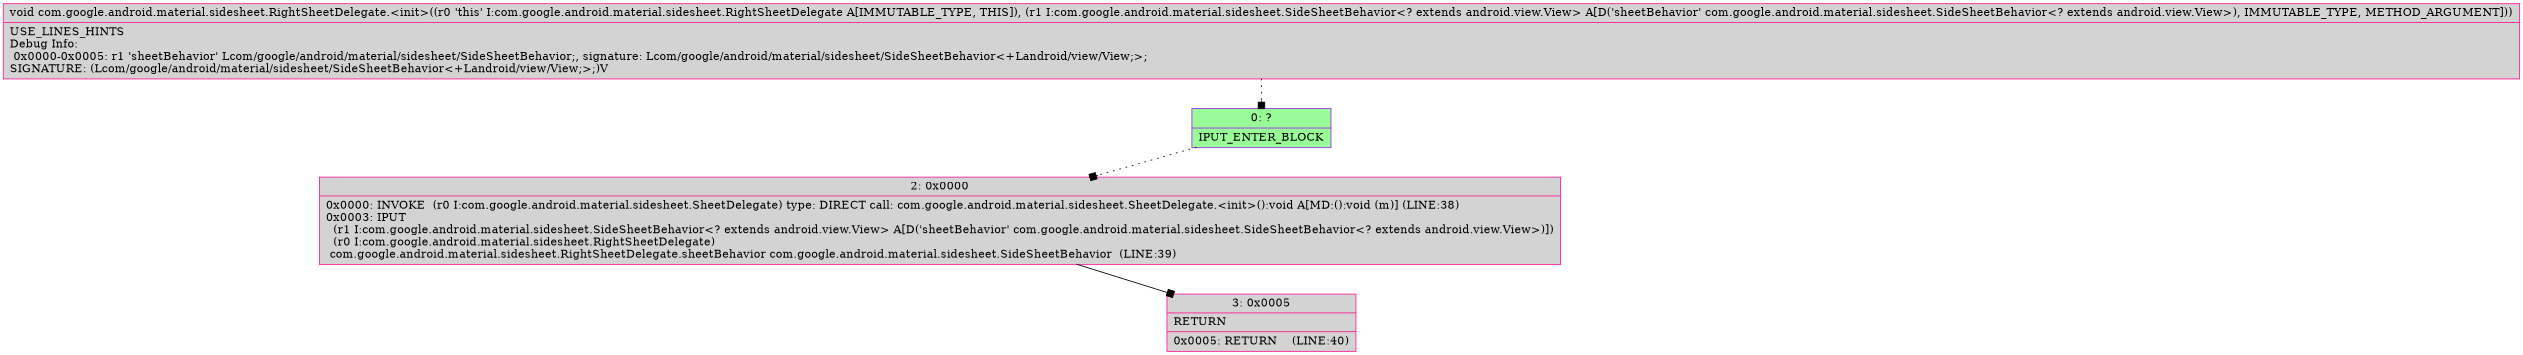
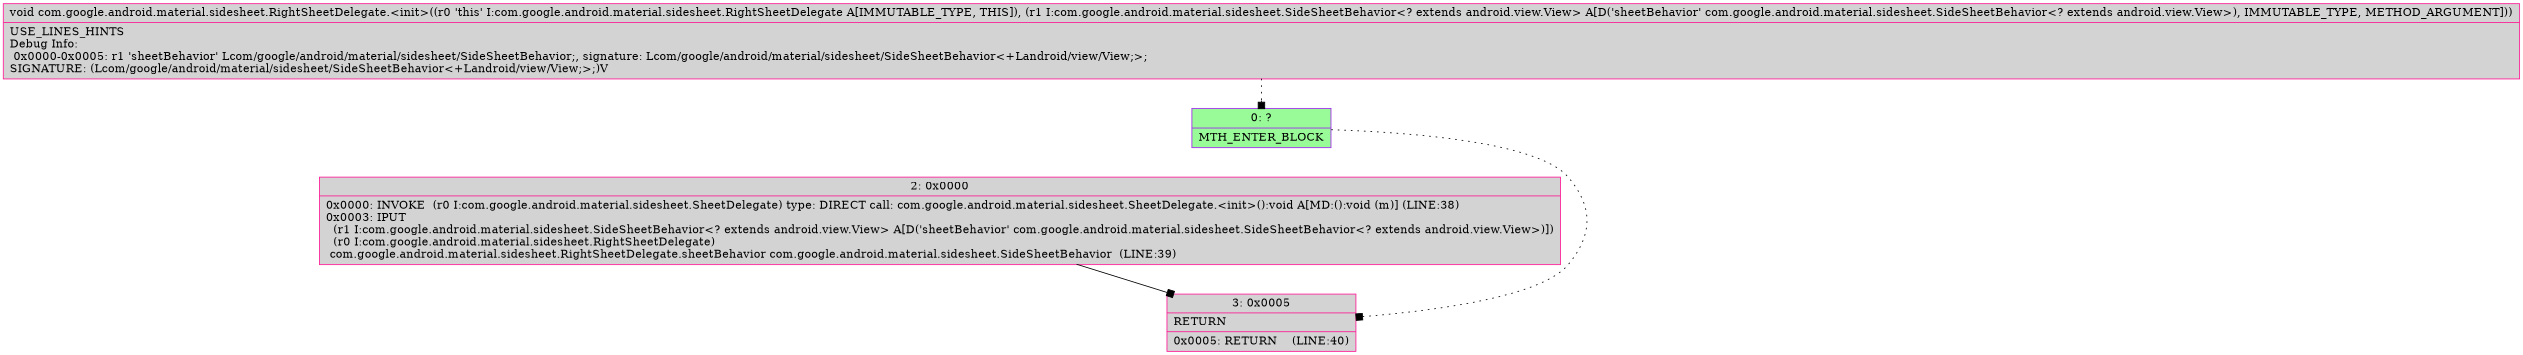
node "0: ?": text "IPUT_ENTER_BLOCK" -> "MTH_ENTER_BLOCK"
edge "0: ?" -> "2: 0x0000": now "0: ?" -> "3: 0x0005"
